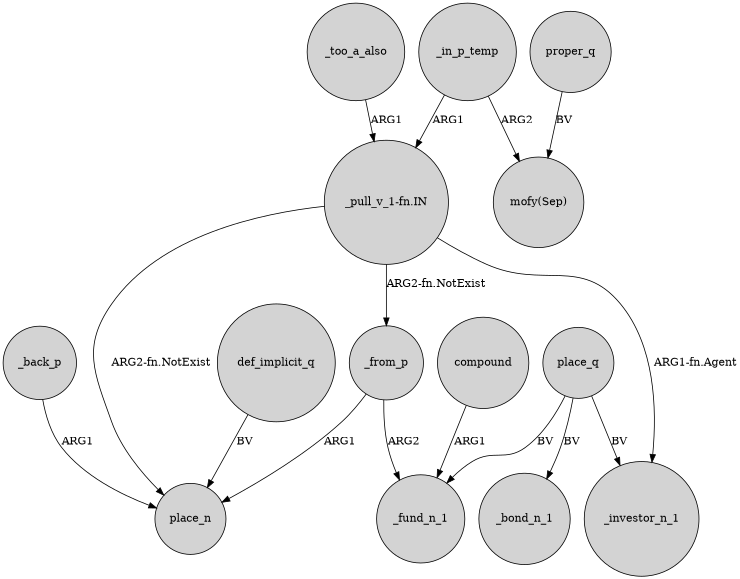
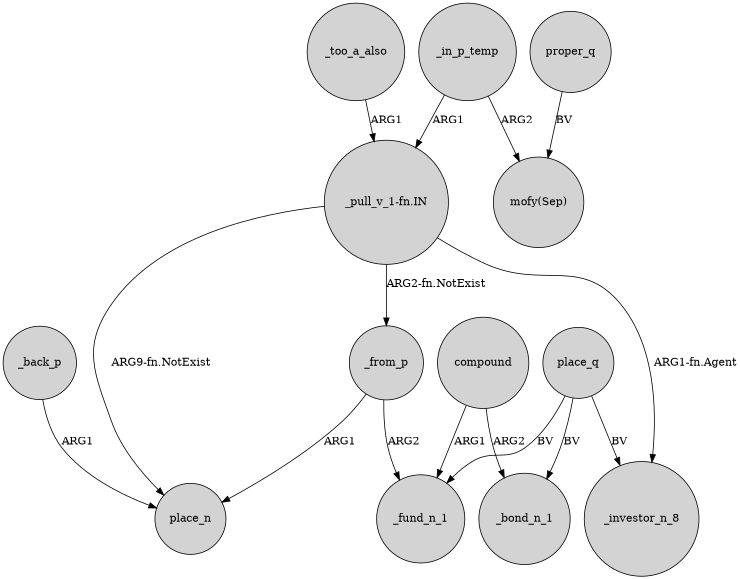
edge "_pull_v_1-fn.IN" -> "place_n": label "ARG2-fn.NotExist" -> "ARG9-fn.NotExist"
node "def_implicit_q": removed
edge "compound" -> "_bond_n_1": added, label "ARG2"
node "_investor_n_1": label "_investor_n_1" -> "_investor_n_8"
